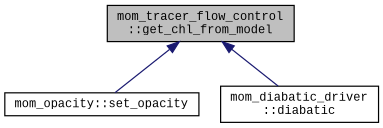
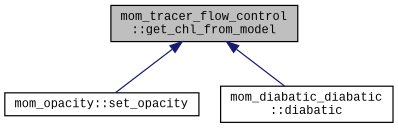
node "mom_diabatic_driver ::diabatic": label "mom_diabatic_driver ::diabatic" -> "mom_diabatic_diabatic ::diabatic"
